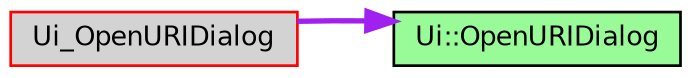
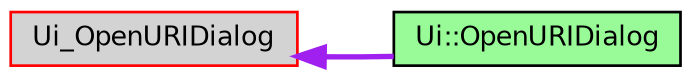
edge "Ui_OpenURIDialog" -> "Ui::OpenURIDialog": reversed
